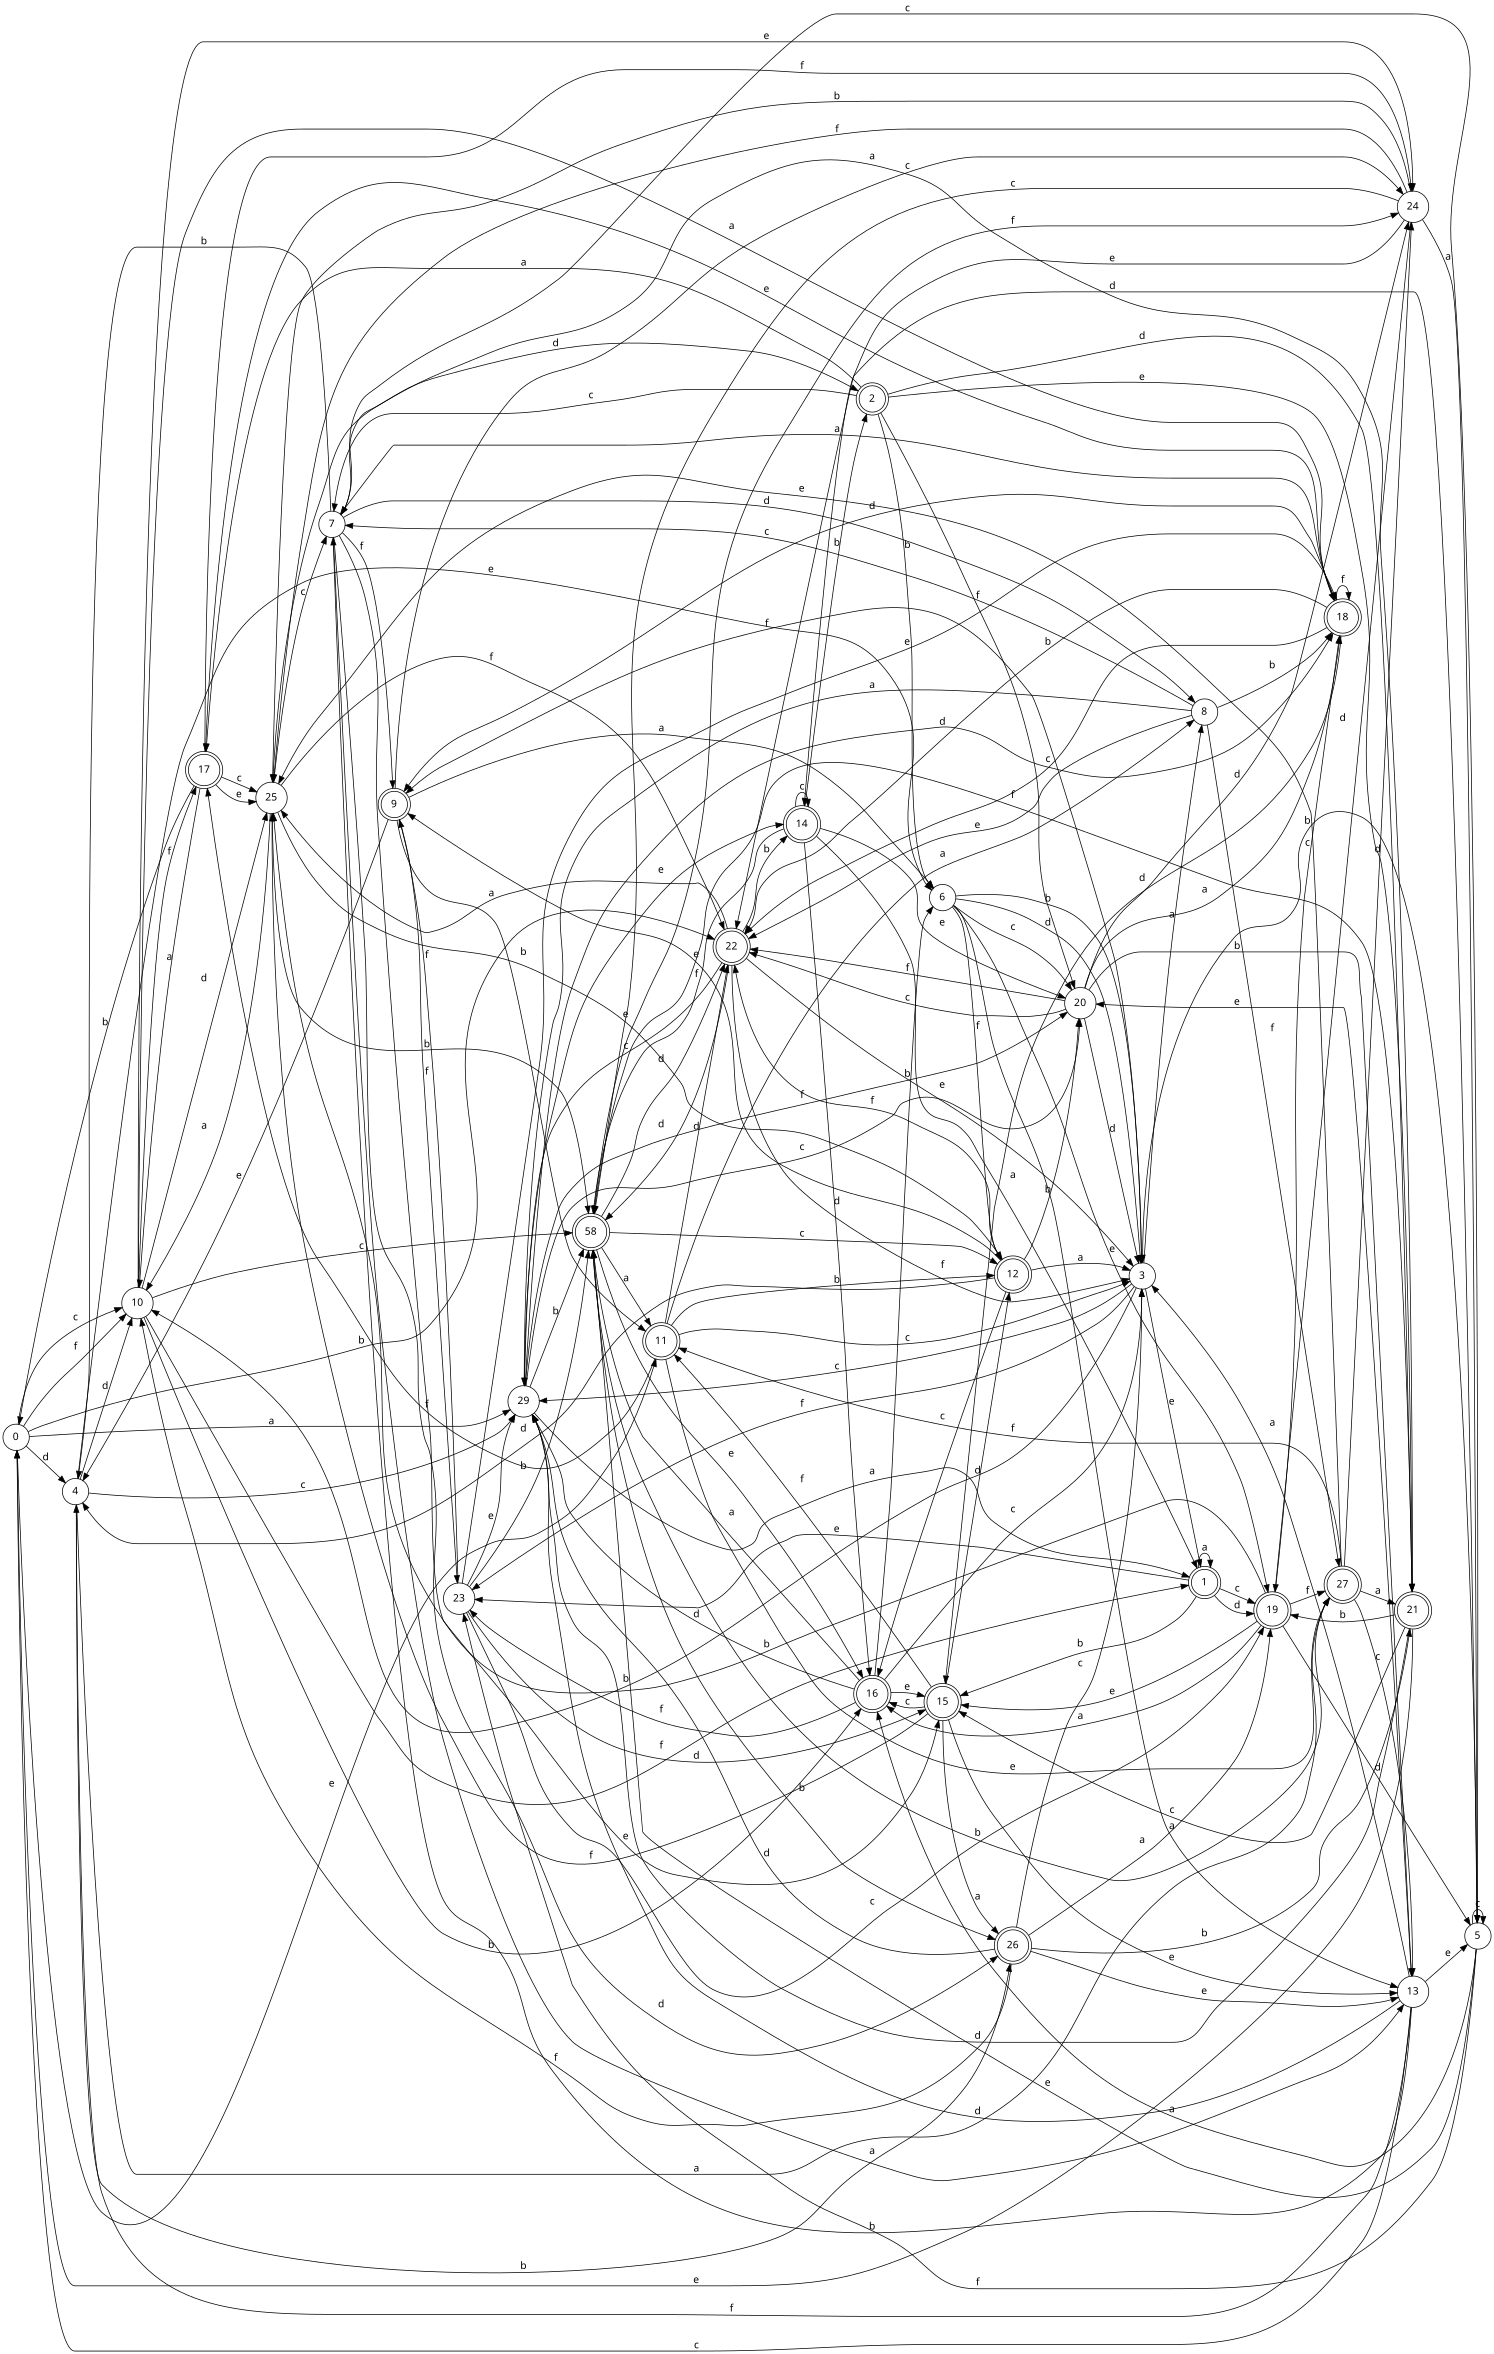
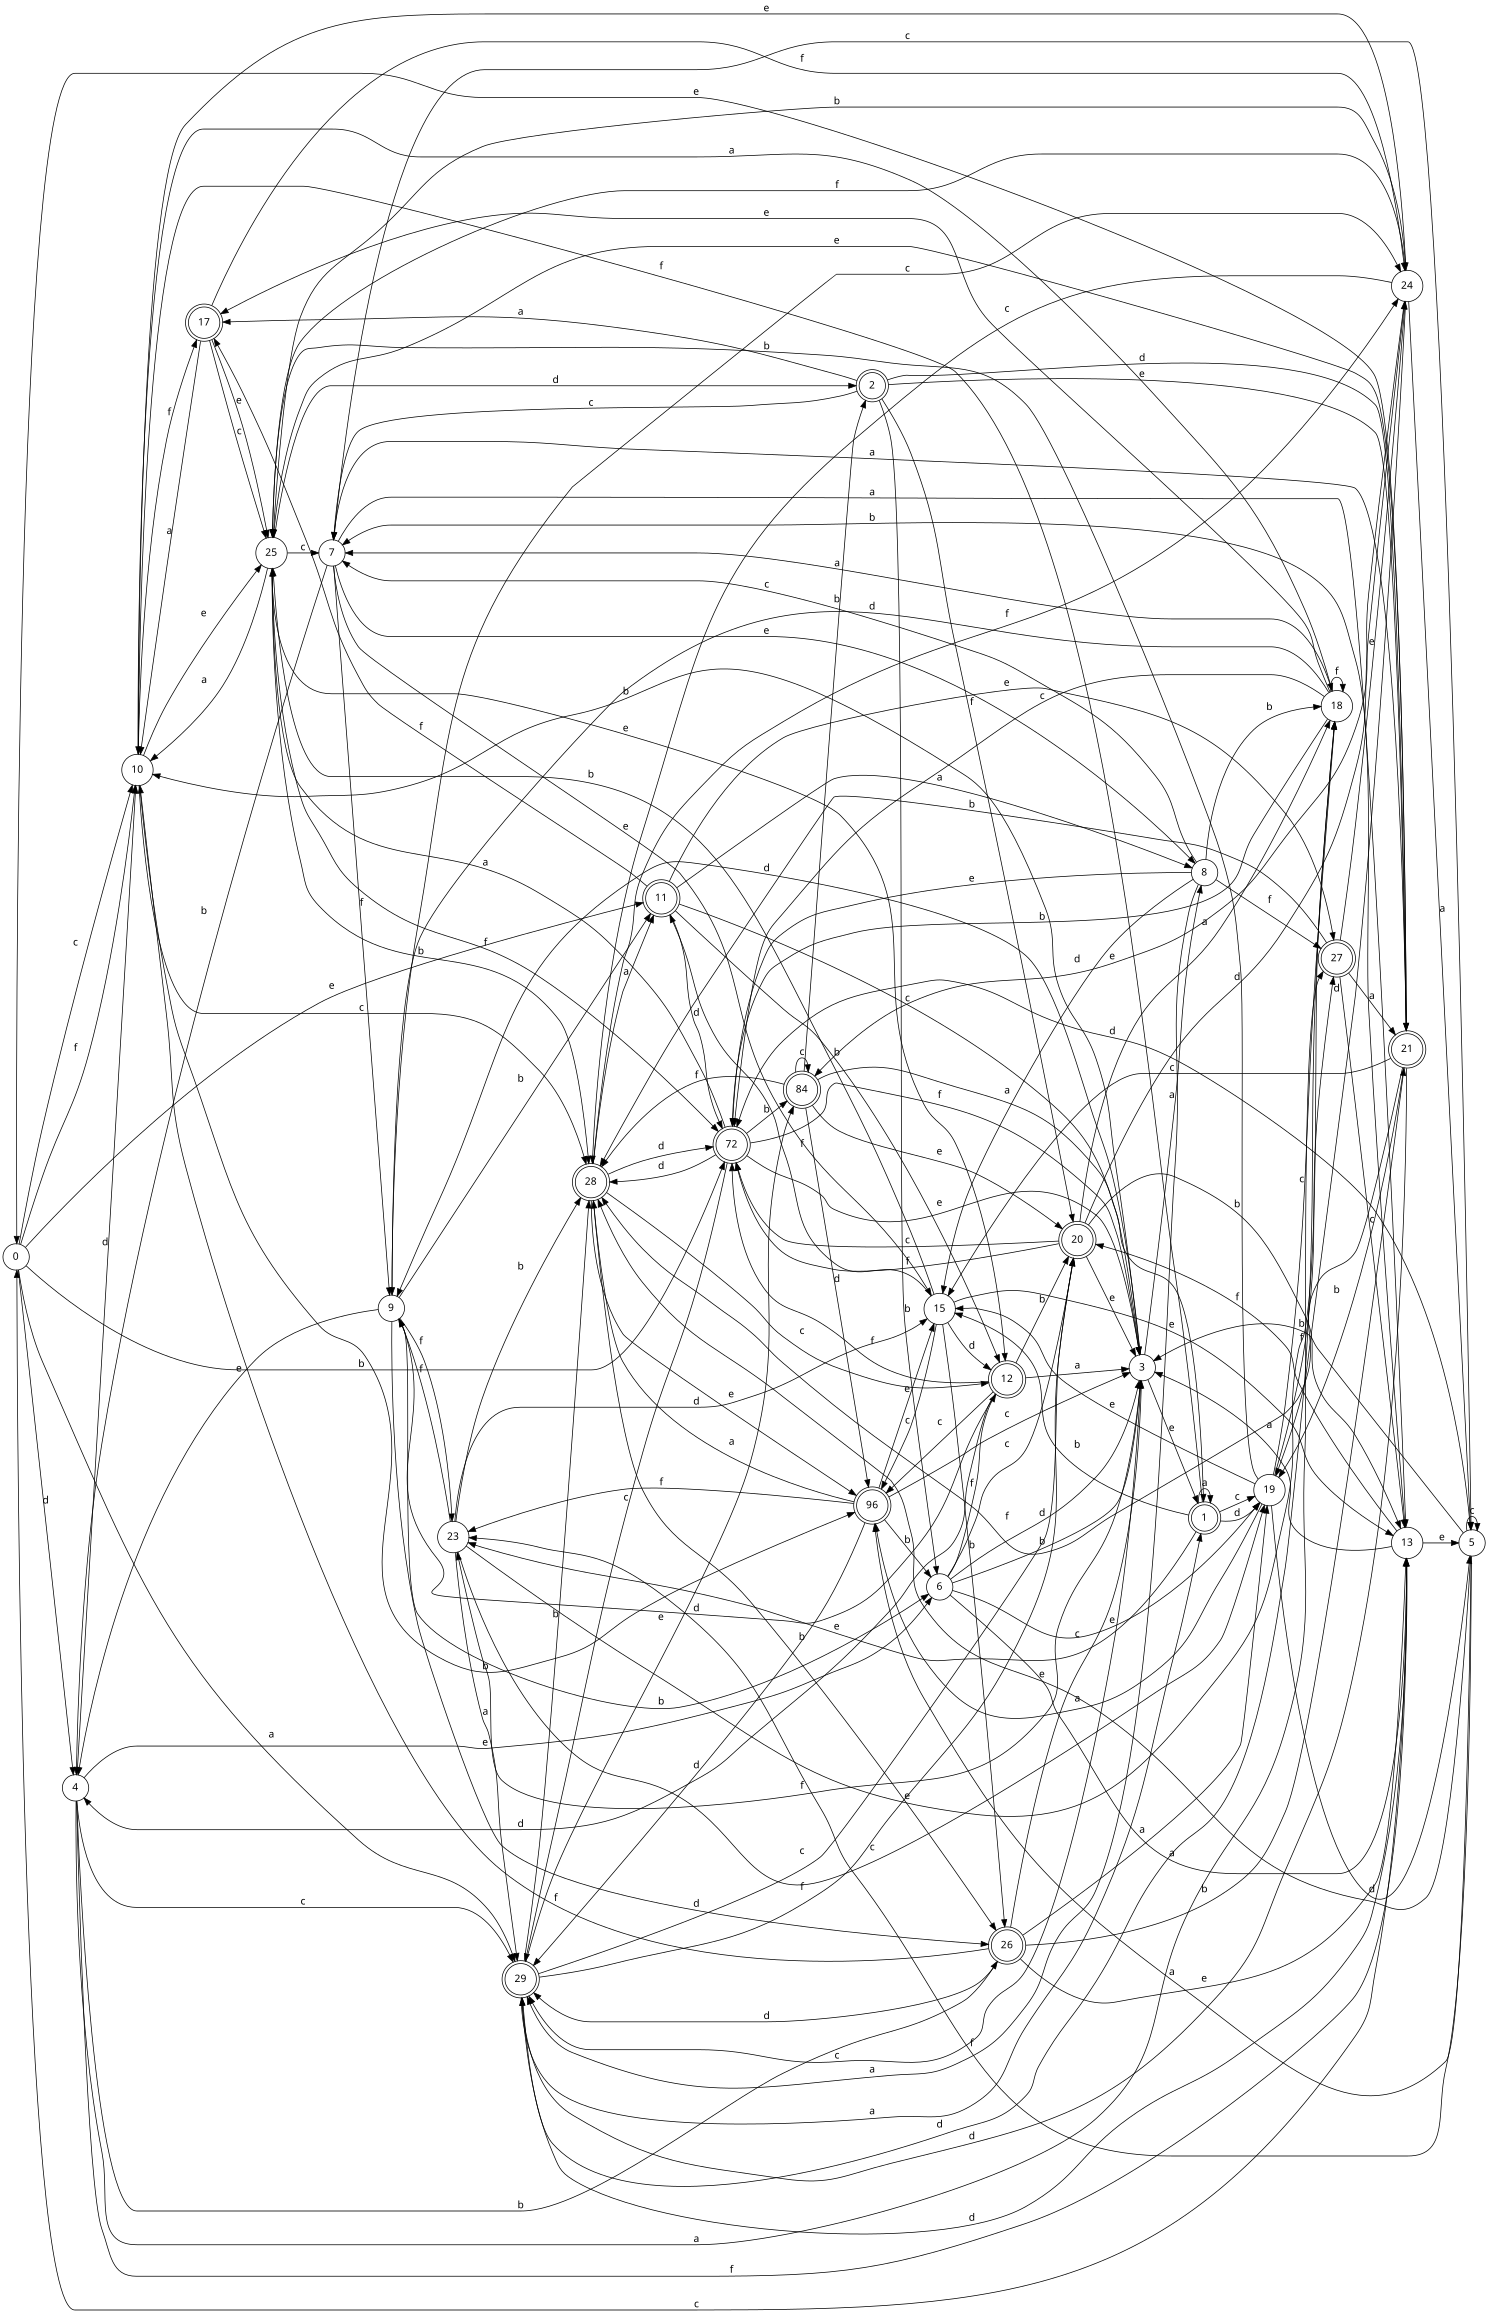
edge "7" -> "8": label "d" -> "e"
node "18": shape doublecircle -> circle
edge "27" -> "25": now "21" -> "25"
edge "3" -> "9": label "f" -> "d"
edge "9" -> "6": label "a" -> "b"
node "9": shape doublecircle -> circle
node "14": label "14" -> "84"
edge "27" -> "24": label "d" -> "e"
node "22": label "22" -> "72"
edge "12" -> "9": label "e" -> "d"
edge "10" -> "25": label "d" -> "e"
edge "13" -> "20": label "e" -> "f"
node "20": shape circle -> doublecircle
edge "17" -> "0": removed, label "b"
edge "18" -> "15": now "8" -> "15"
edge "20" -> "3": label "d" -> "e"
node "58": label "58" -> "28"
node "29": shape circle -> doublecircle
edge "27" -> "11": removed, label "f"
edge "7" -> "26": now "9" -> "26"
edge "23" -> "29": label "e" -> "a"
node "19": shape doublecircle -> circle
node "16": label "16" -> "96"
node "15": shape doublecircle -> circle
edge "10" -> "1": reversed
edge "15" -> "25": label "f" -> "b"
edge "15" -> "26": label "a" -> "b"
edge "13" -> "4": reversed
